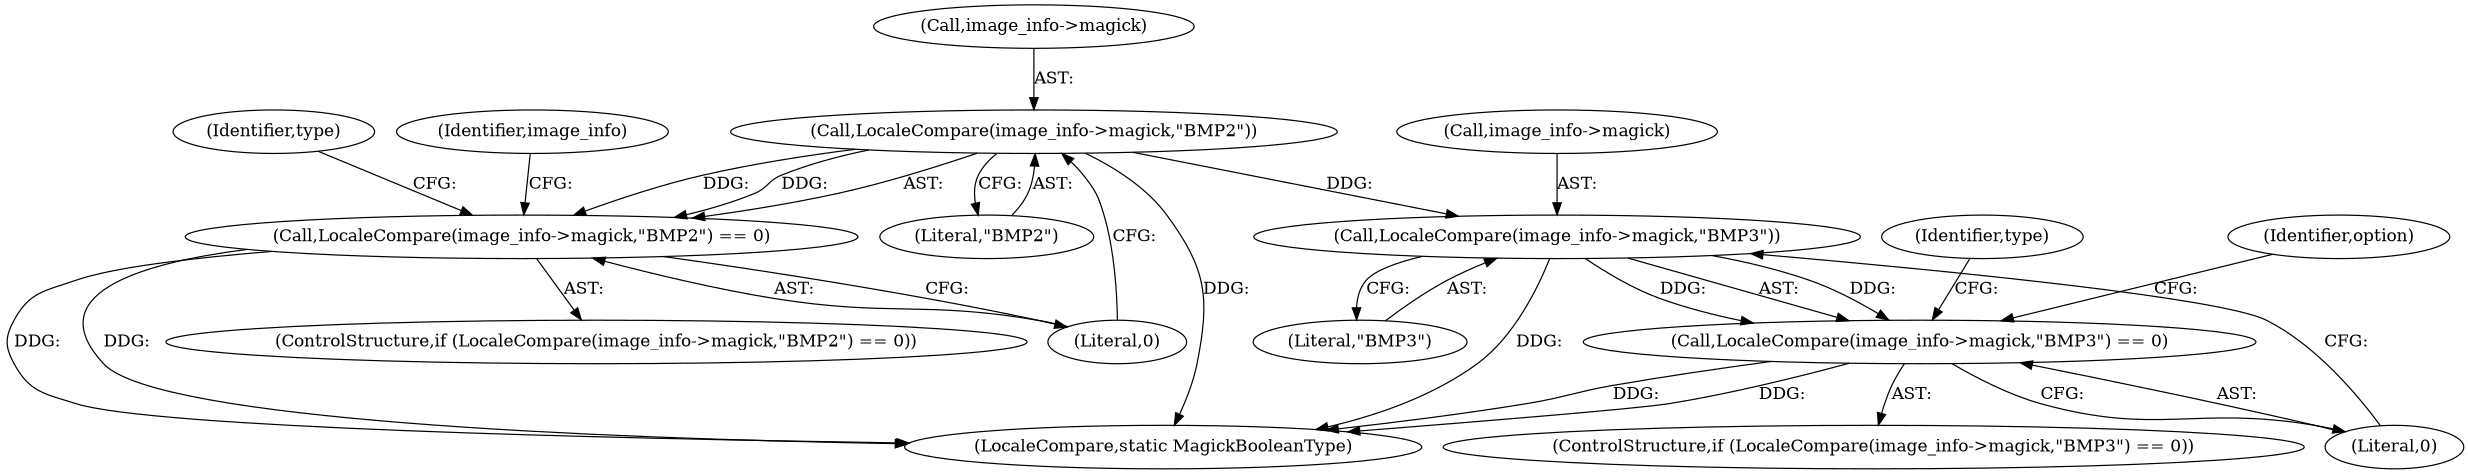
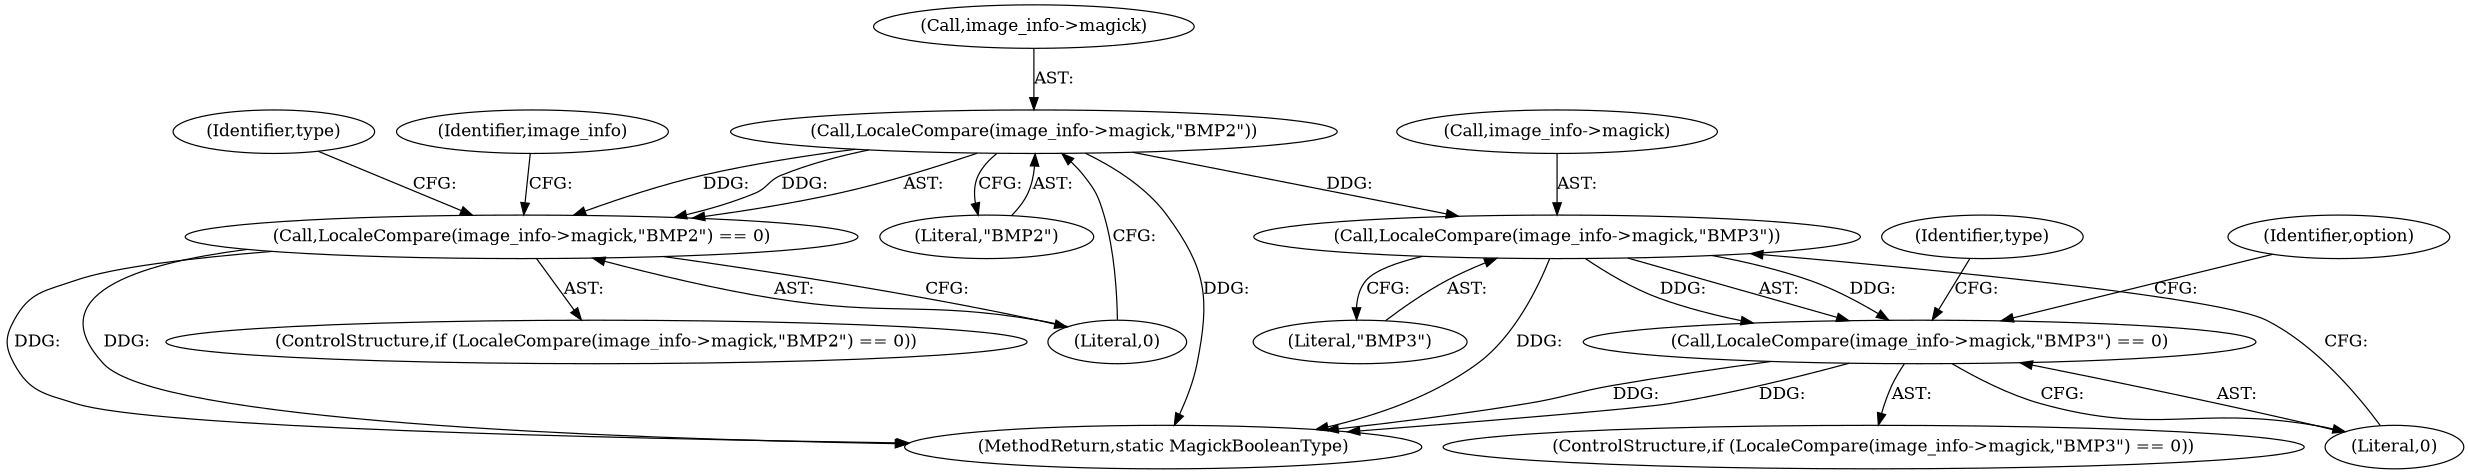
node "(LocaleCompare,static MagickBooleanType)": label "(LocaleCompare,static MagickBooleanType)" -> "(MethodReturn,static MagickBooleanType)"
